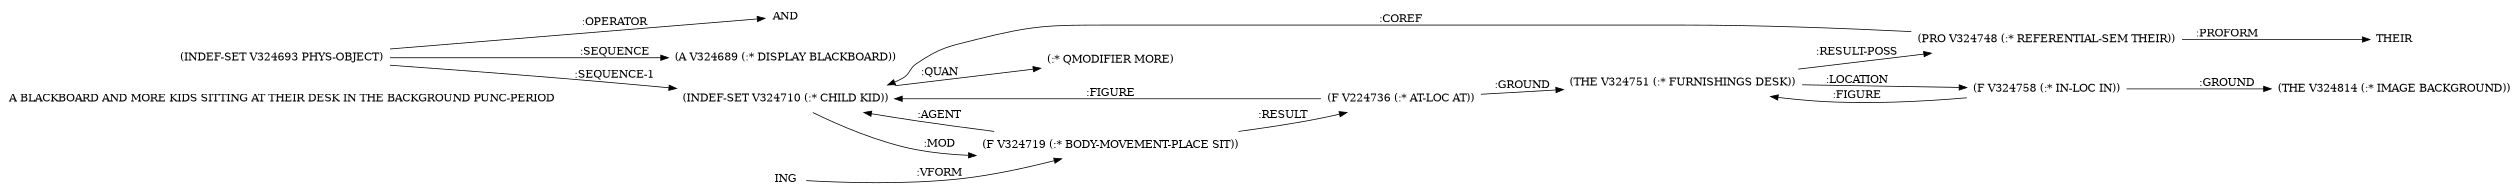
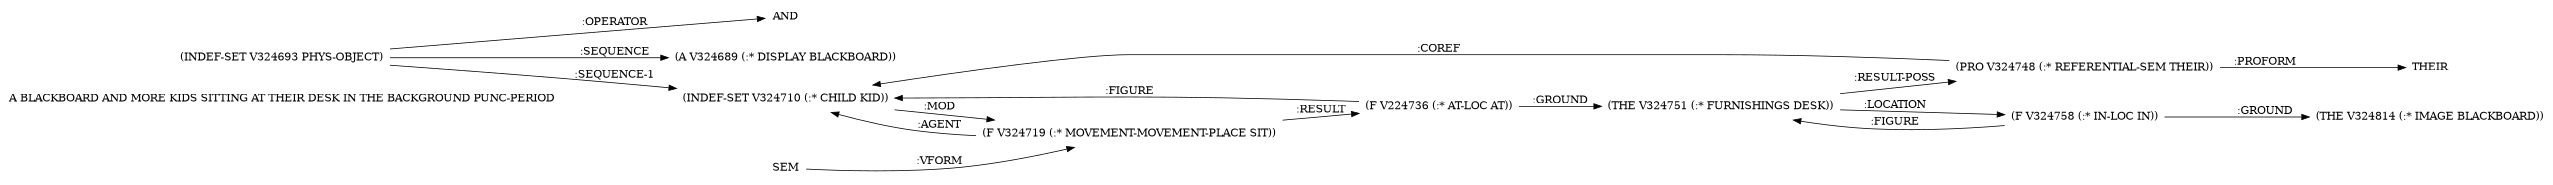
node "(:* QMODIFIER MORE)": removed
node "(THE V324814 (:* IMAGE BACKGROUND))": label "(THE V324814 (:* IMAGE BACKGROUND))" -> "(THE V324814 (:* IMAGE BLACKBOARD))"
node "(F V324719 (:* BODY-MOVEMENT-PLACE SIT))": label "(F V324719 (:* BODY-MOVEMENT-PLACE SIT))" -> "(F V324719 (:* MOVEMENT-MOVEMENT-PLACE SIT))"
node "ING": label "ING" -> "SEM"
